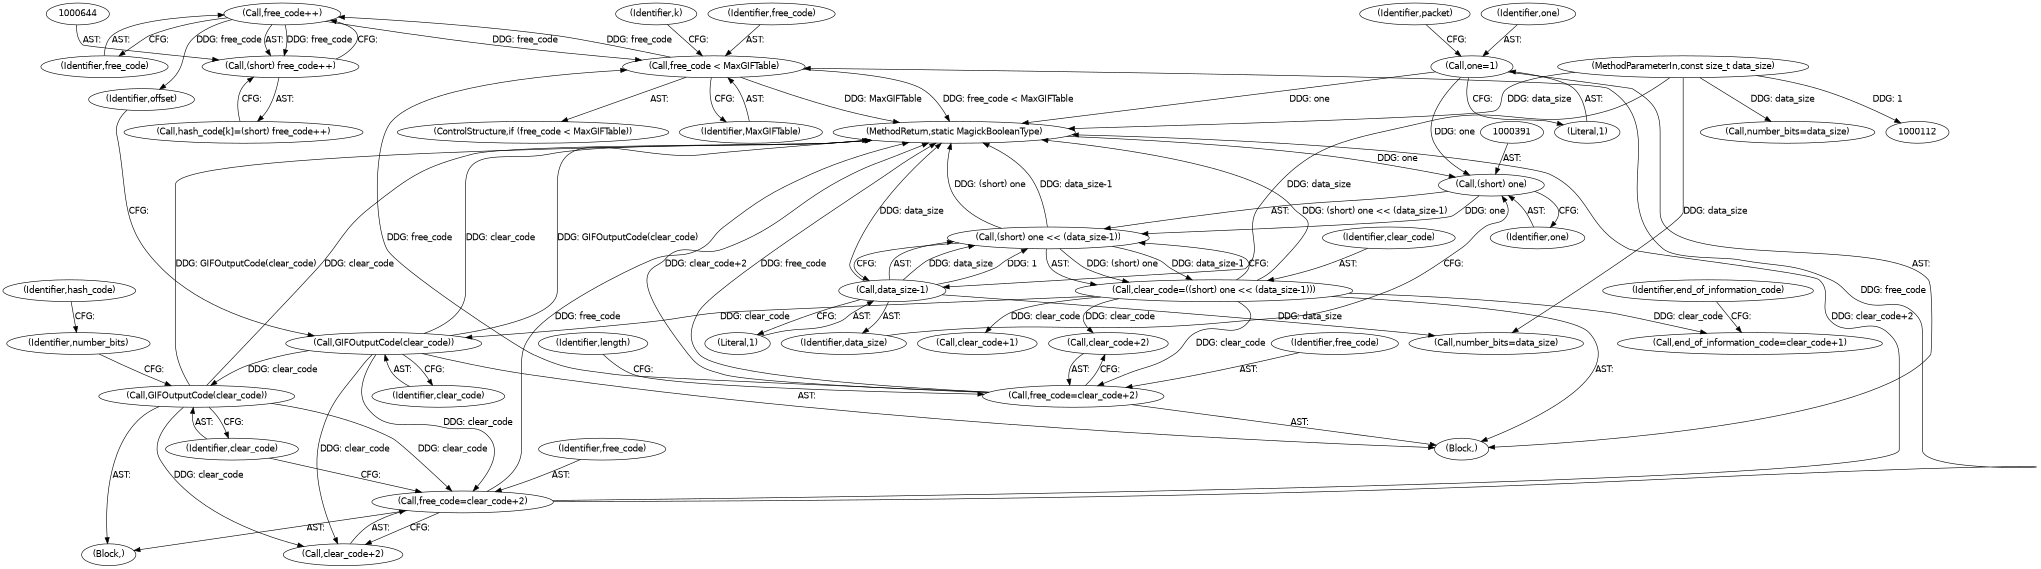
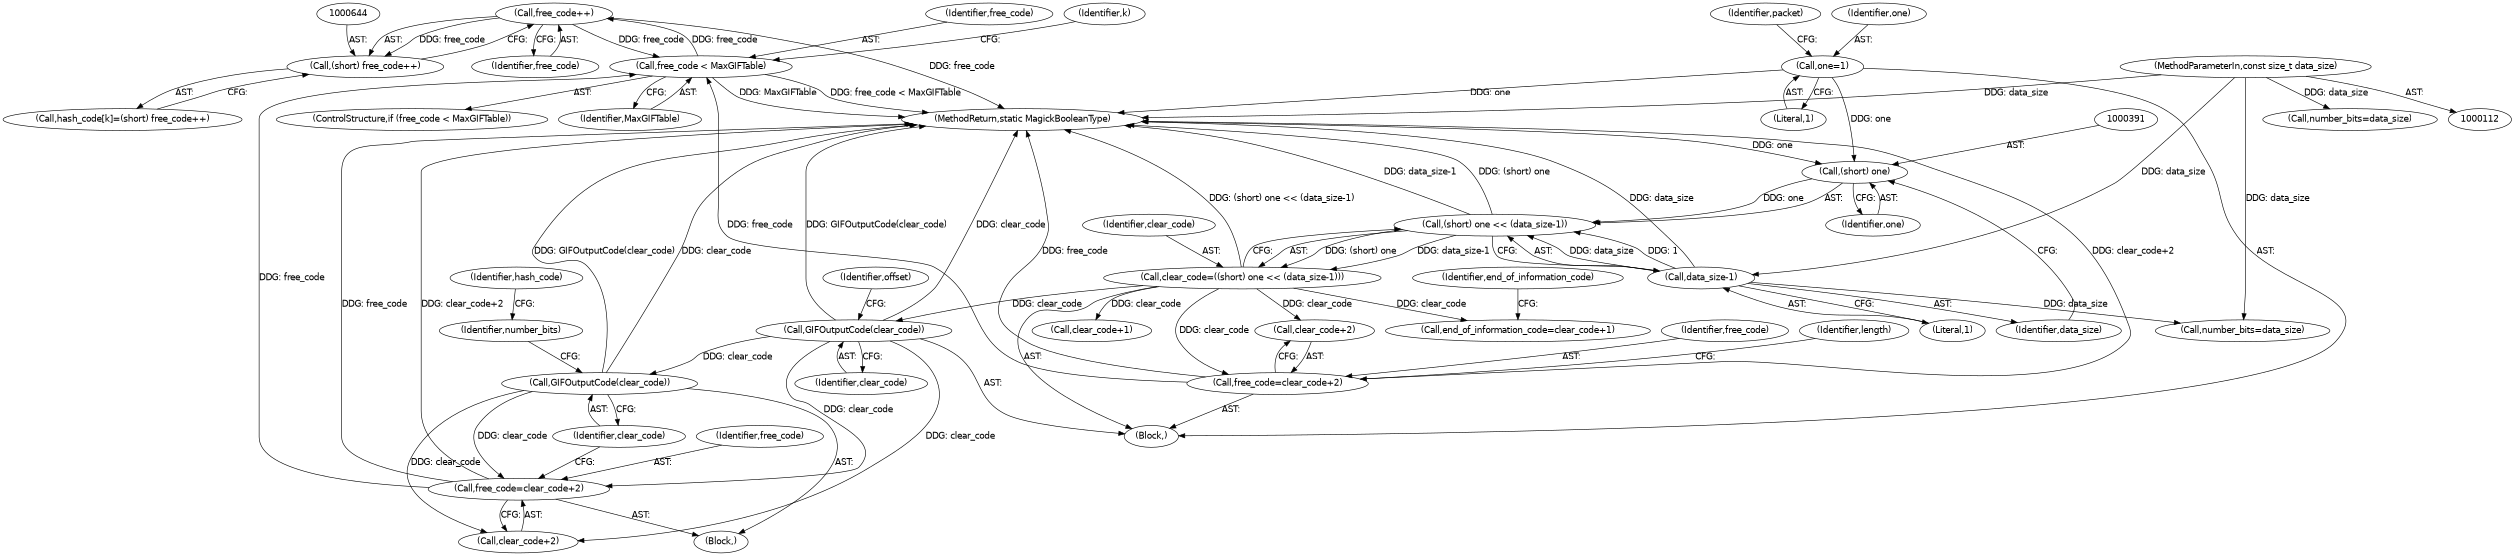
edge "(Call,free_code++)" -> "(Identifier,offset)": now "(Call,free_code++)" -> "(MethodReturn,static MagickBooleanType)"
edge "(MethodParameterIn,const size_t data_size)" -> "1000112": label "DDG: 1" -> "AST: "
